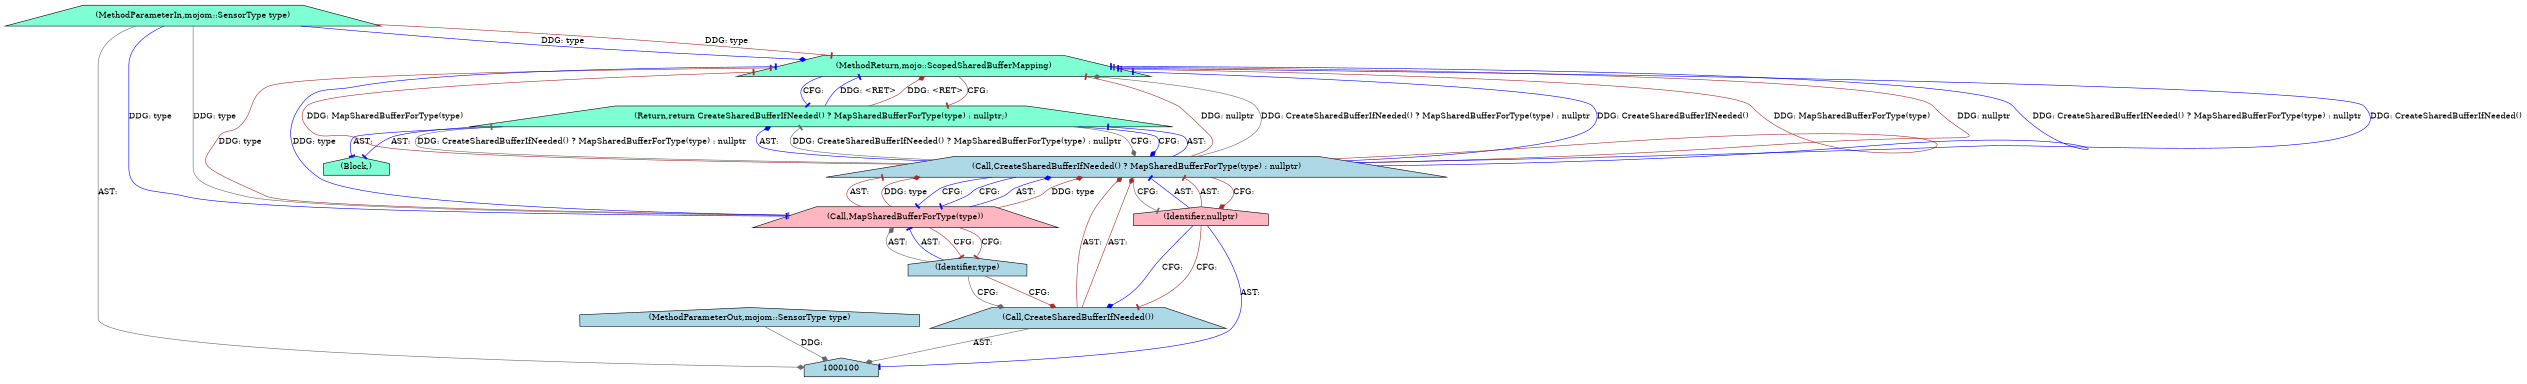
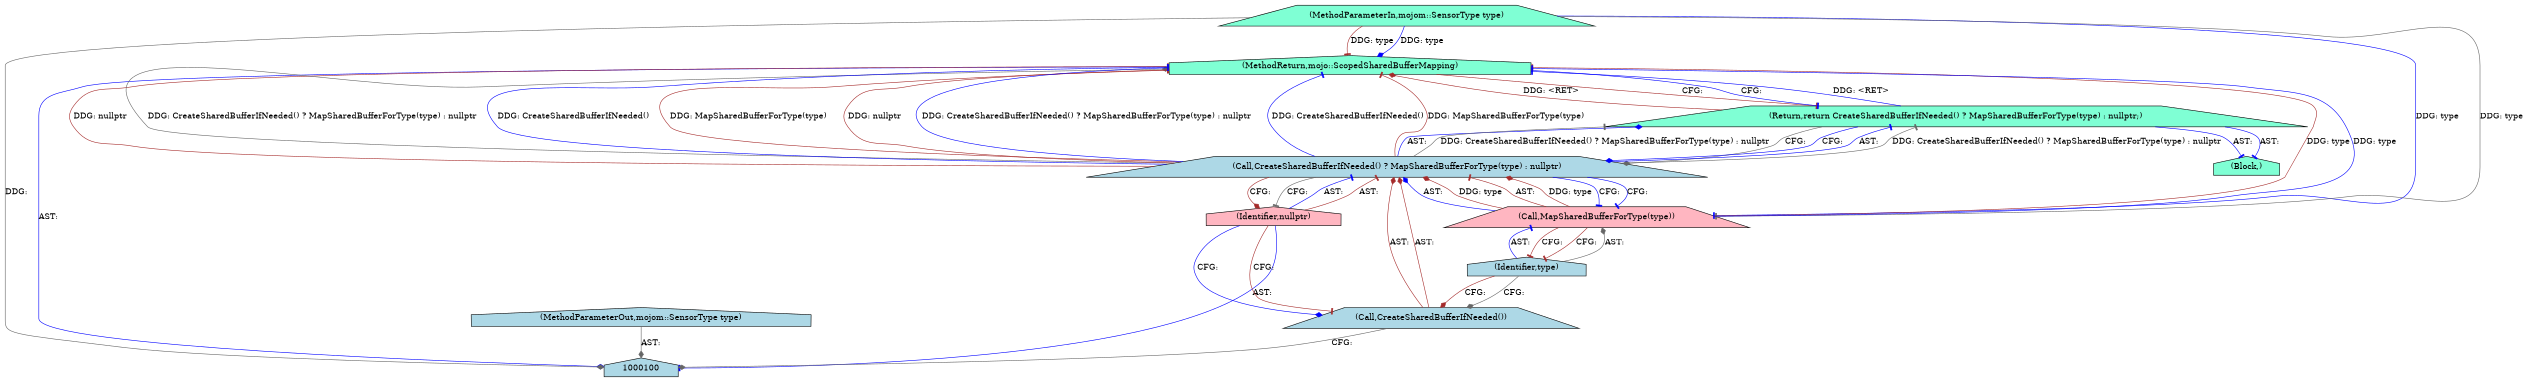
node "(MethodReturn,mojo::ScopedSharedBufferMapping)": shape trapezium -> house
edge "(MethodReturn,mojo::ScopedSharedBufferMapping)" -> "1000100": added, label "AST:"
edge "(MethodParameterIn,mojom::SensorType type)" -> "1000100": label "AST: " -> "DDG: "
edge "(MethodParameterOut,mojom::SensorType type)" -> "1000100": label "DDG: " -> "AST: "
edge "(Call,CreateSharedBufferIfNeeded())" -> "1000100": label "AST: " -> "CFG: "
